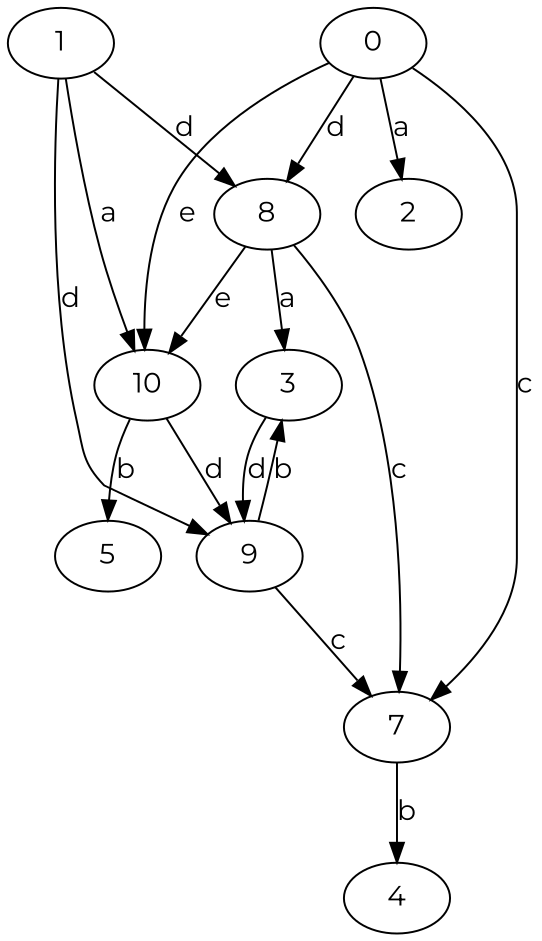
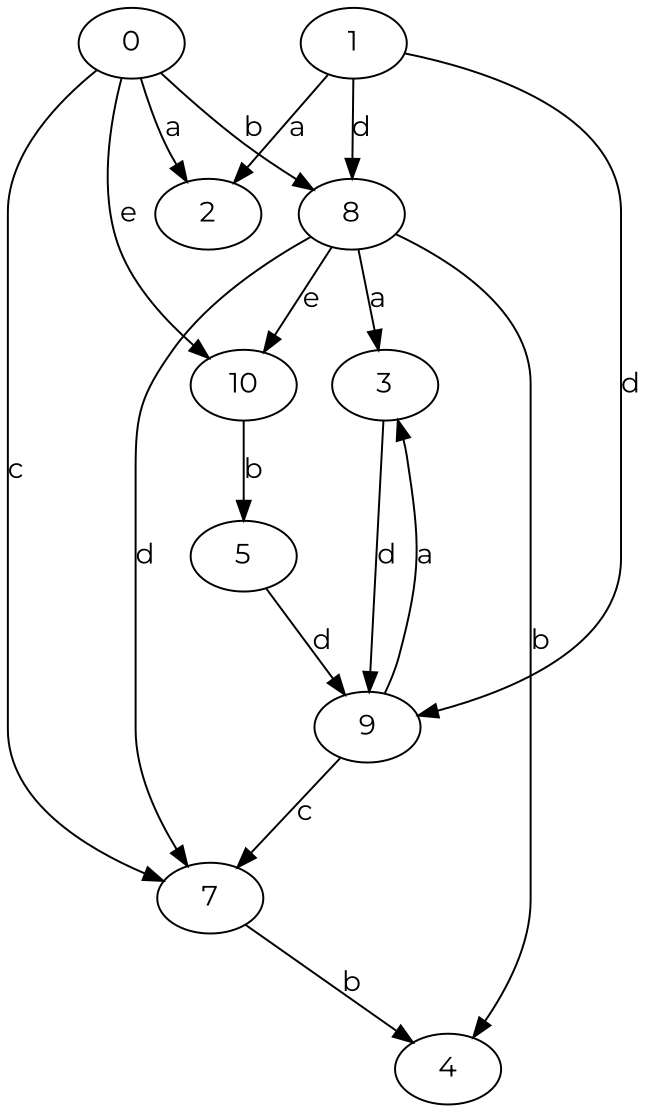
edge "0" -> "8": label "d" -> "b"
edge "1" -> "10": now "1" -> "2"
edge "10" -> "9": now "5" -> "9"
edge "9" -> "3": label "b" -> "a"
edge "8" -> "7": label "c" -> "d"
edge "8" -> "4": added, label "b"
